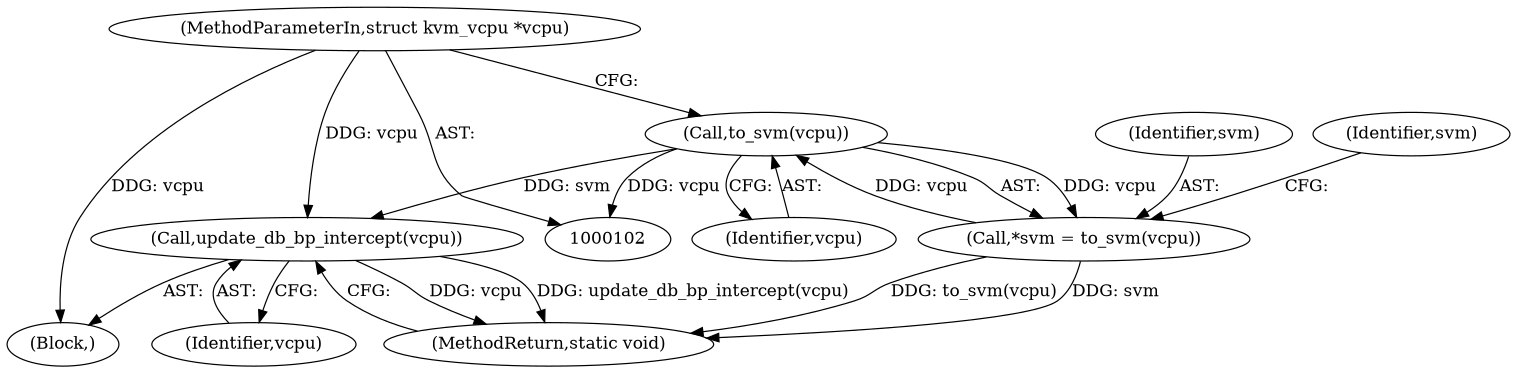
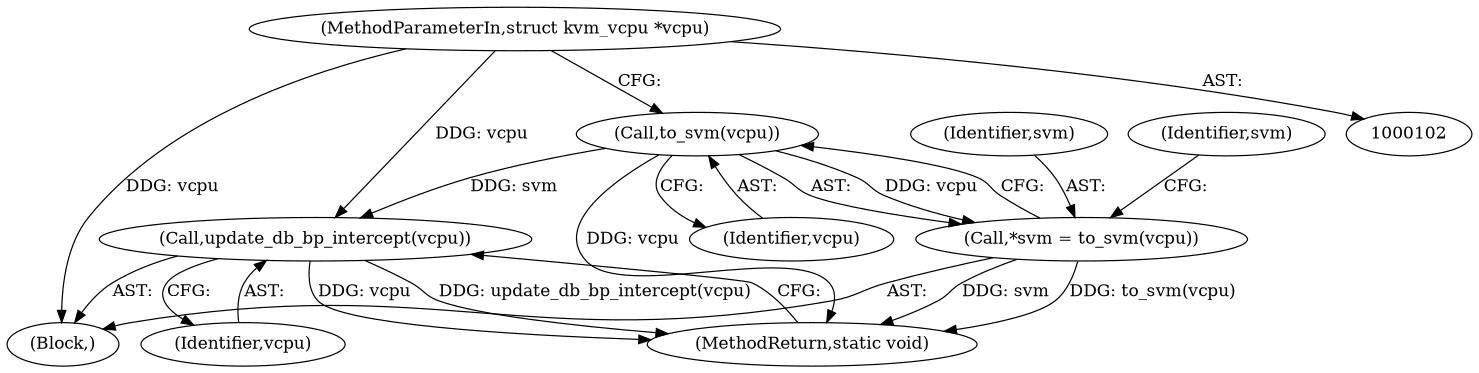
edge "(Call,to_svm(vcpu))" -> "1000102": now "(Call,to_svm(vcpu))" -> "(MethodReturn,static void)"
edge "(Call,*svm = to_svm(vcpu))" -> "(Call,to_svm(vcpu))": label "DDG: vcpu" -> "CFG: "
edge "(Call,*svm = to_svm(vcpu))" -> "(Block,)": added, label "AST:"
